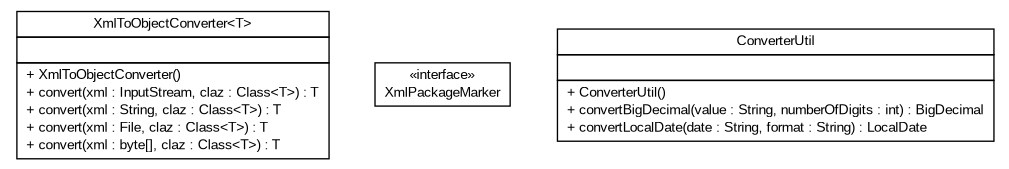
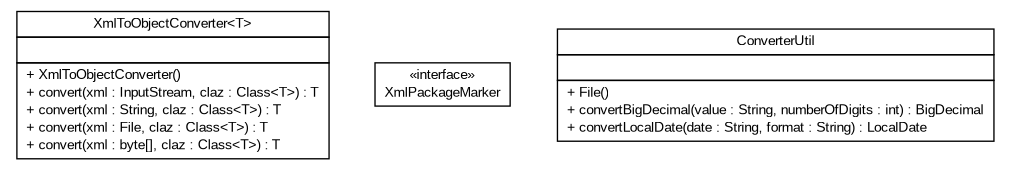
node "ConverterUtil": text "+ ConverterUtil()" -> "+ File()"
